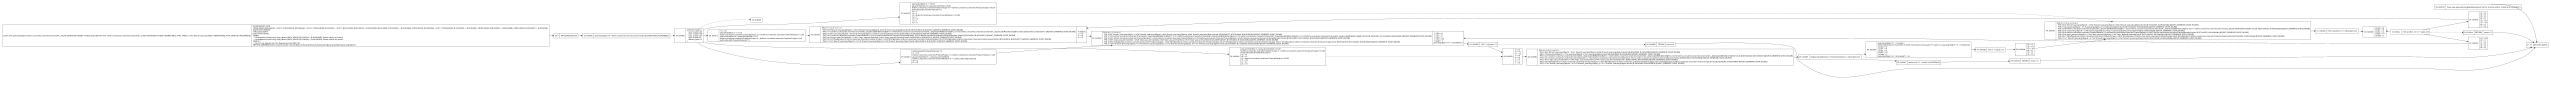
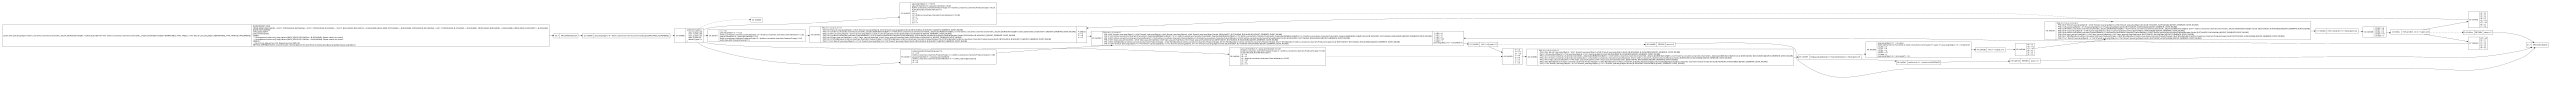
node "35: 0x0010": removed
edge "53: 0x00ca" -> "52: 0x00b8": reversed
